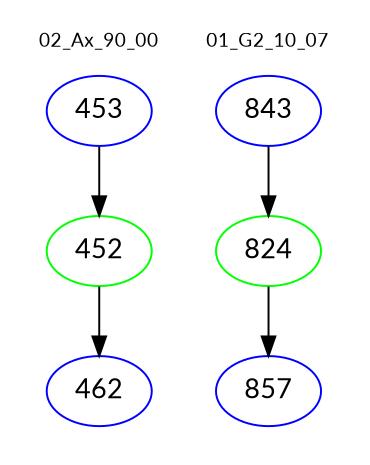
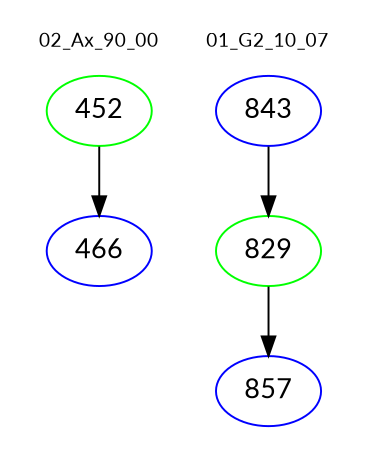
node "453": removed
node "824": label "824" -> "829"
node "462": label "462" -> "466"
